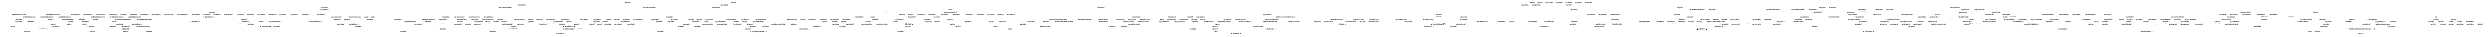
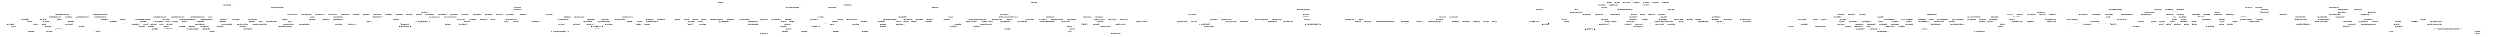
node "fg_398: LicenseTypeValidator": removed
